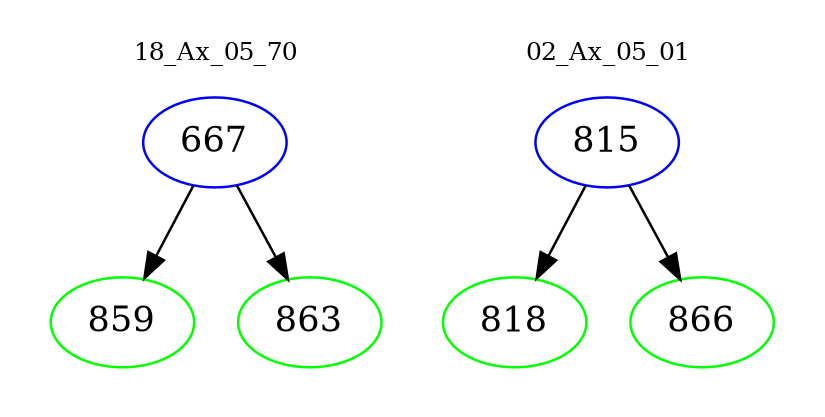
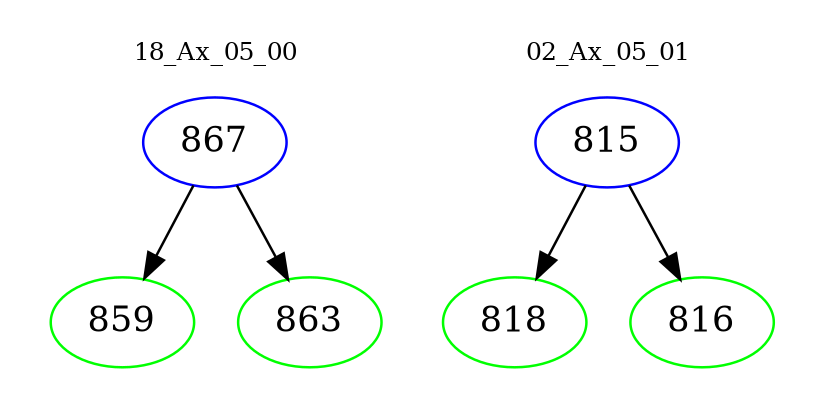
cluster "18_Ax_05_70": label "18_Ax_05_70" -> "18_Ax_05_00"
node "667": label "667" -> "867"
node "866": label "866" -> "816"
